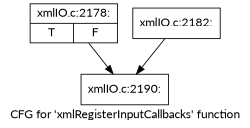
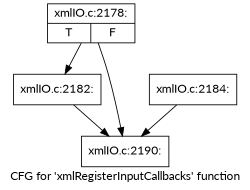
edge "xmlIO.c:2178:" -> "xmlIO.c:2182:": added
node "xmlIO.c:2184:": added
